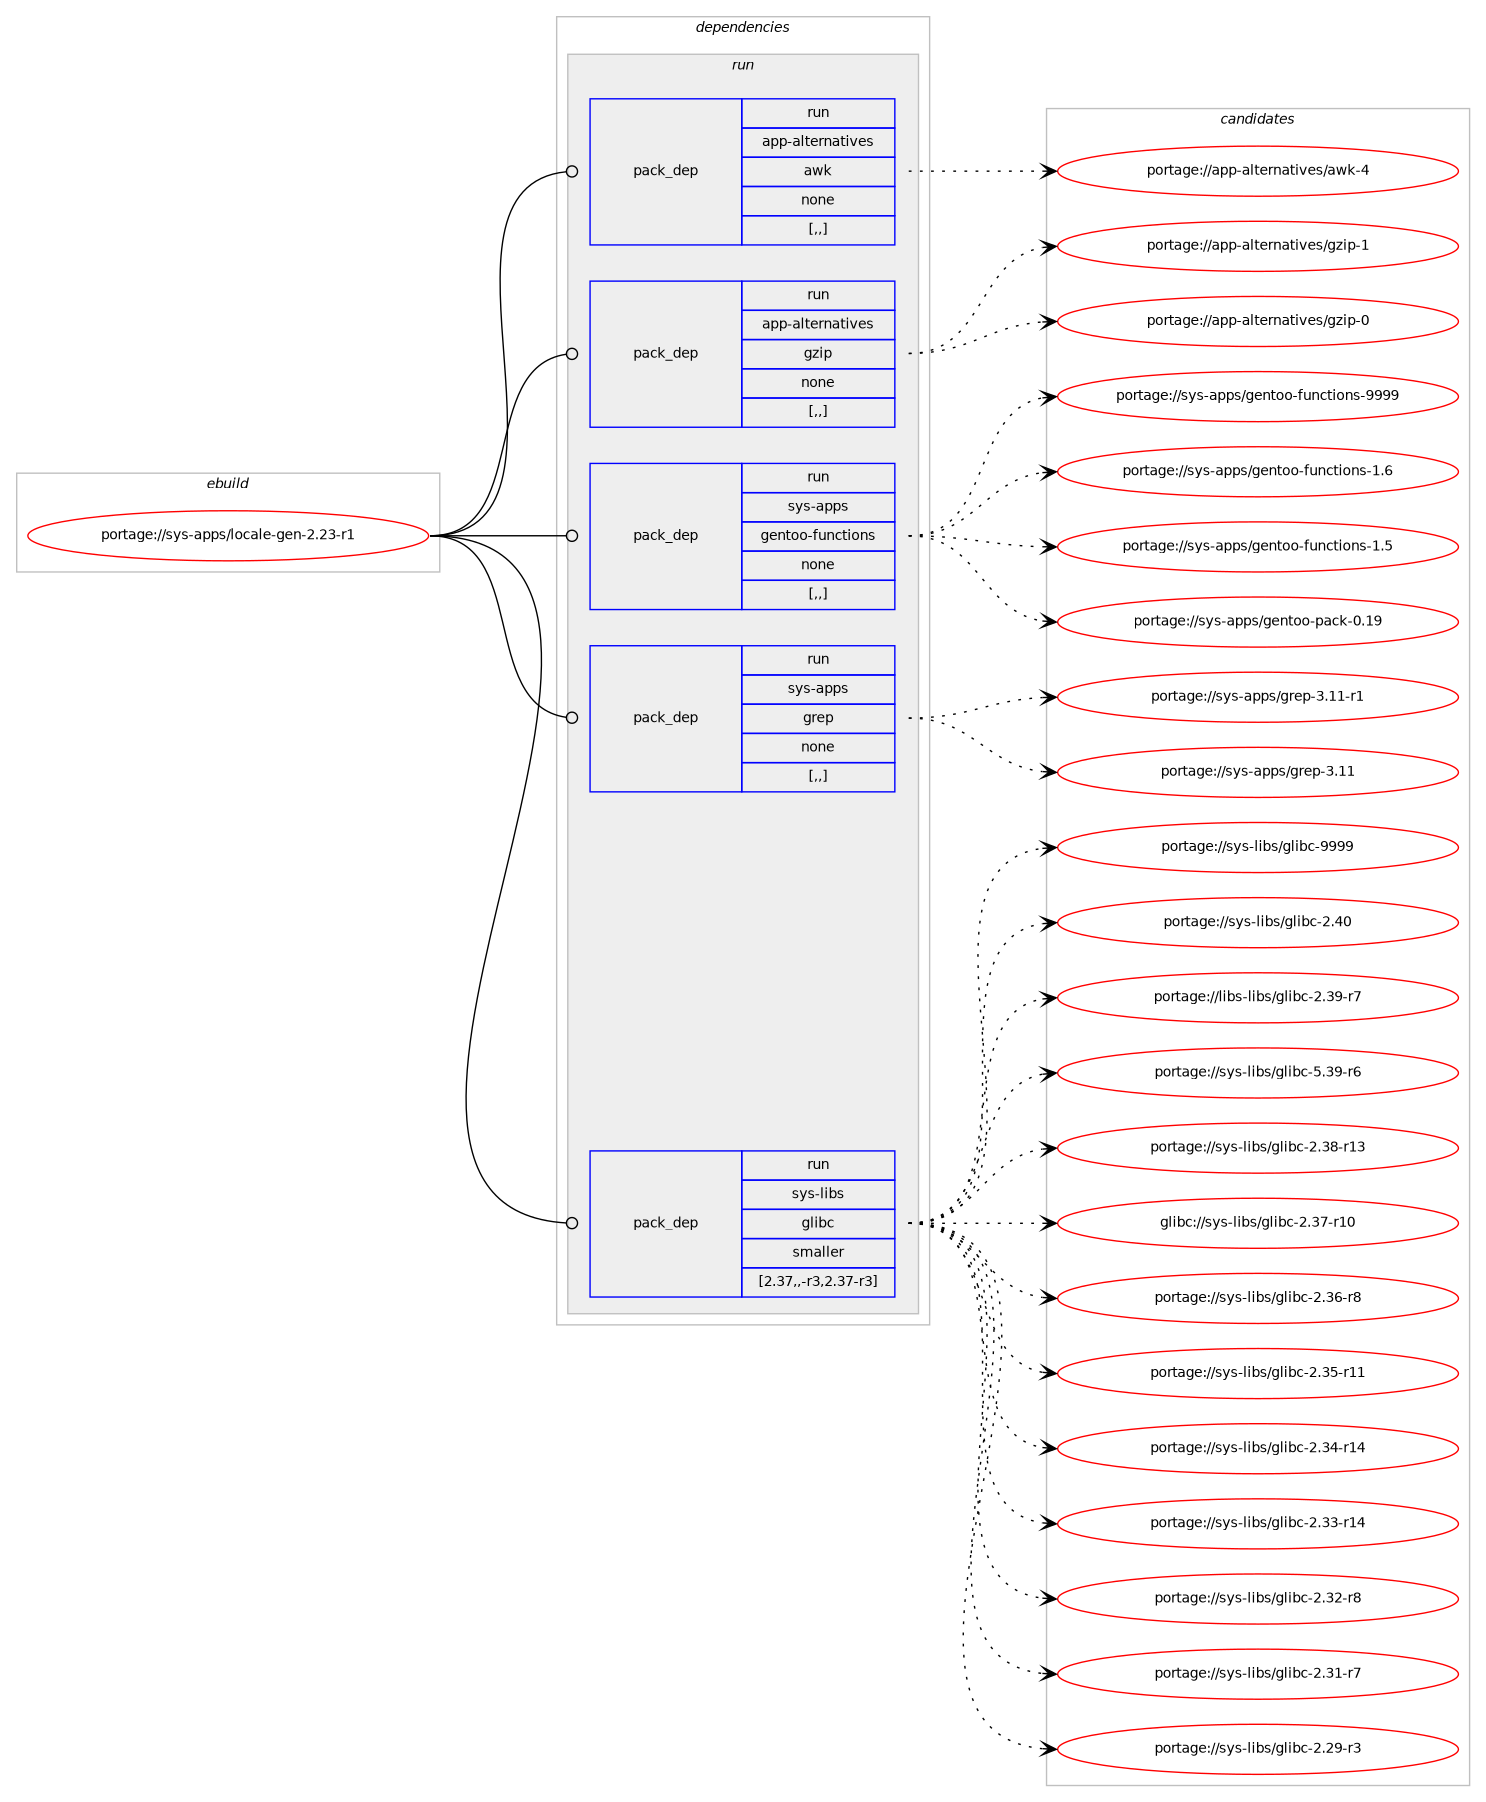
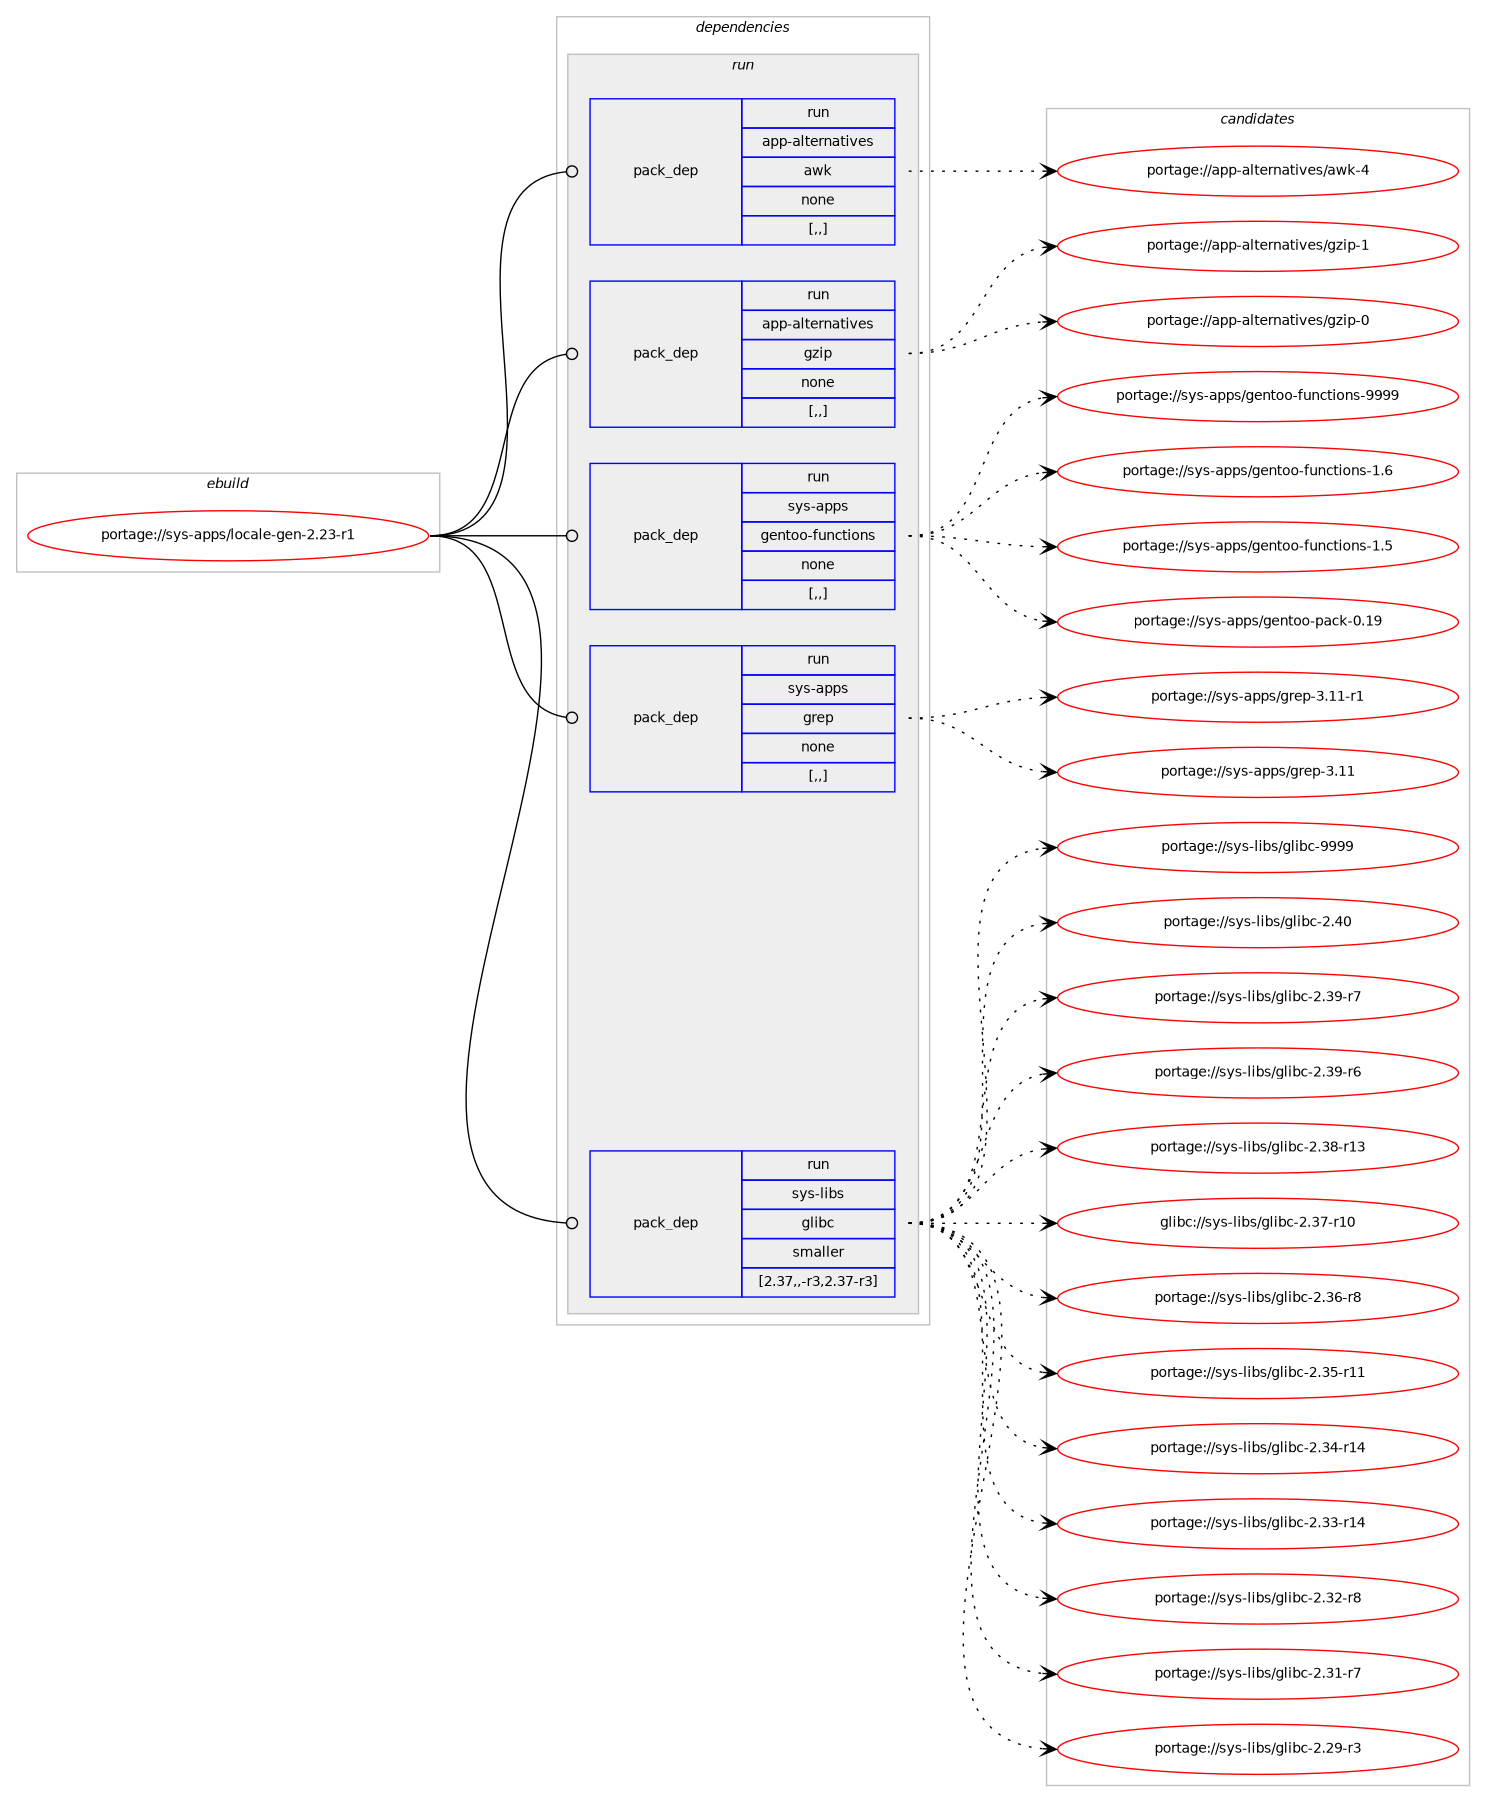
node "portage://libs-libs/glibc-2.39-r7": label "portage://libs-libs/glibc-2.39-r7" -> "portage://sys-libs/glibc-2.39-r7"
node "portage://sys-libs/glibc-5.39-r6": label "portage://sys-libs/glibc-5.39-r6" -> "portage://sys-libs/glibc-2.39-r6"
